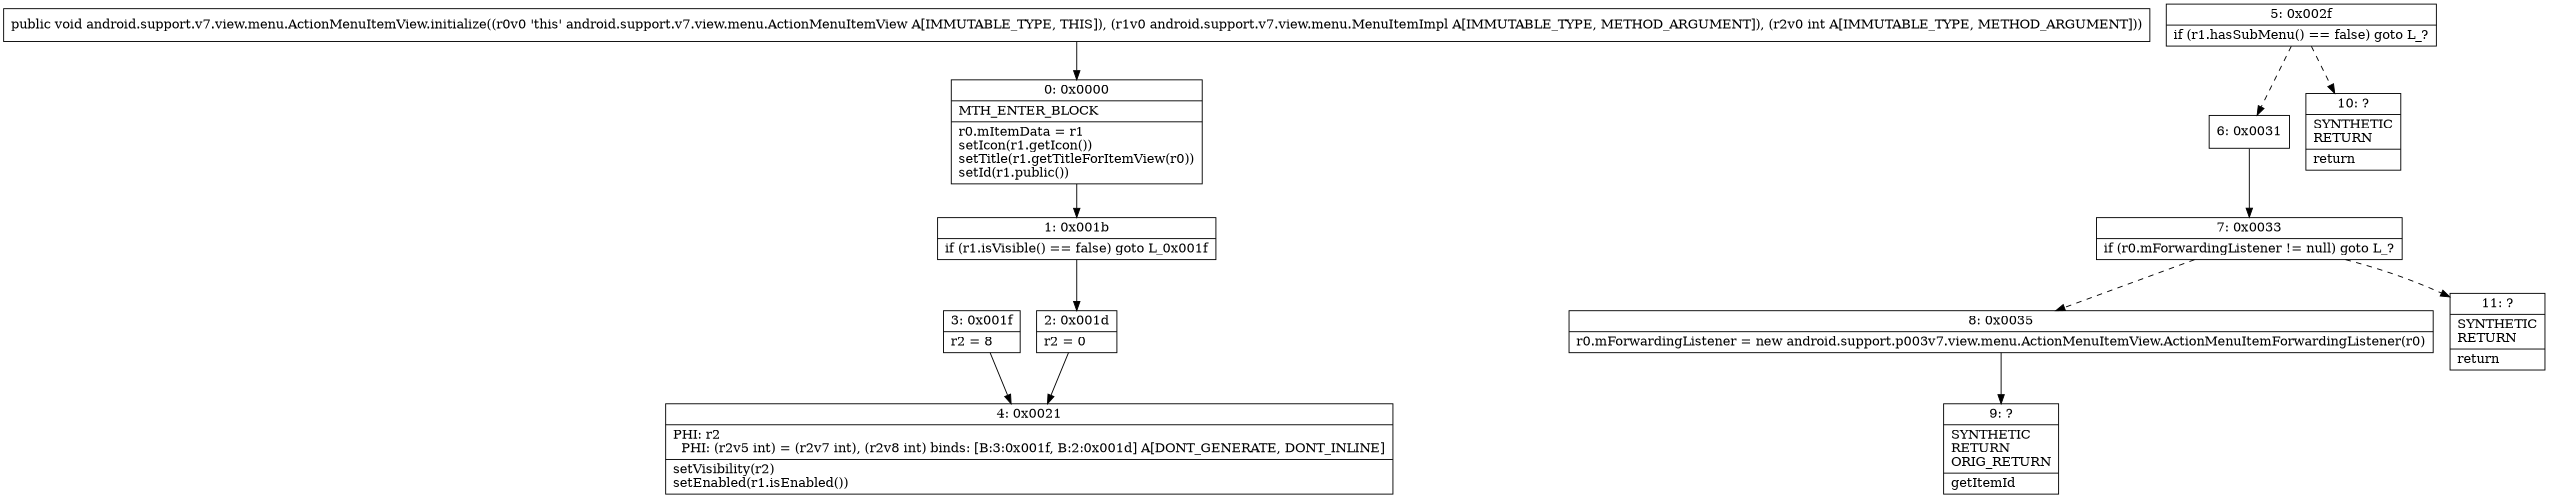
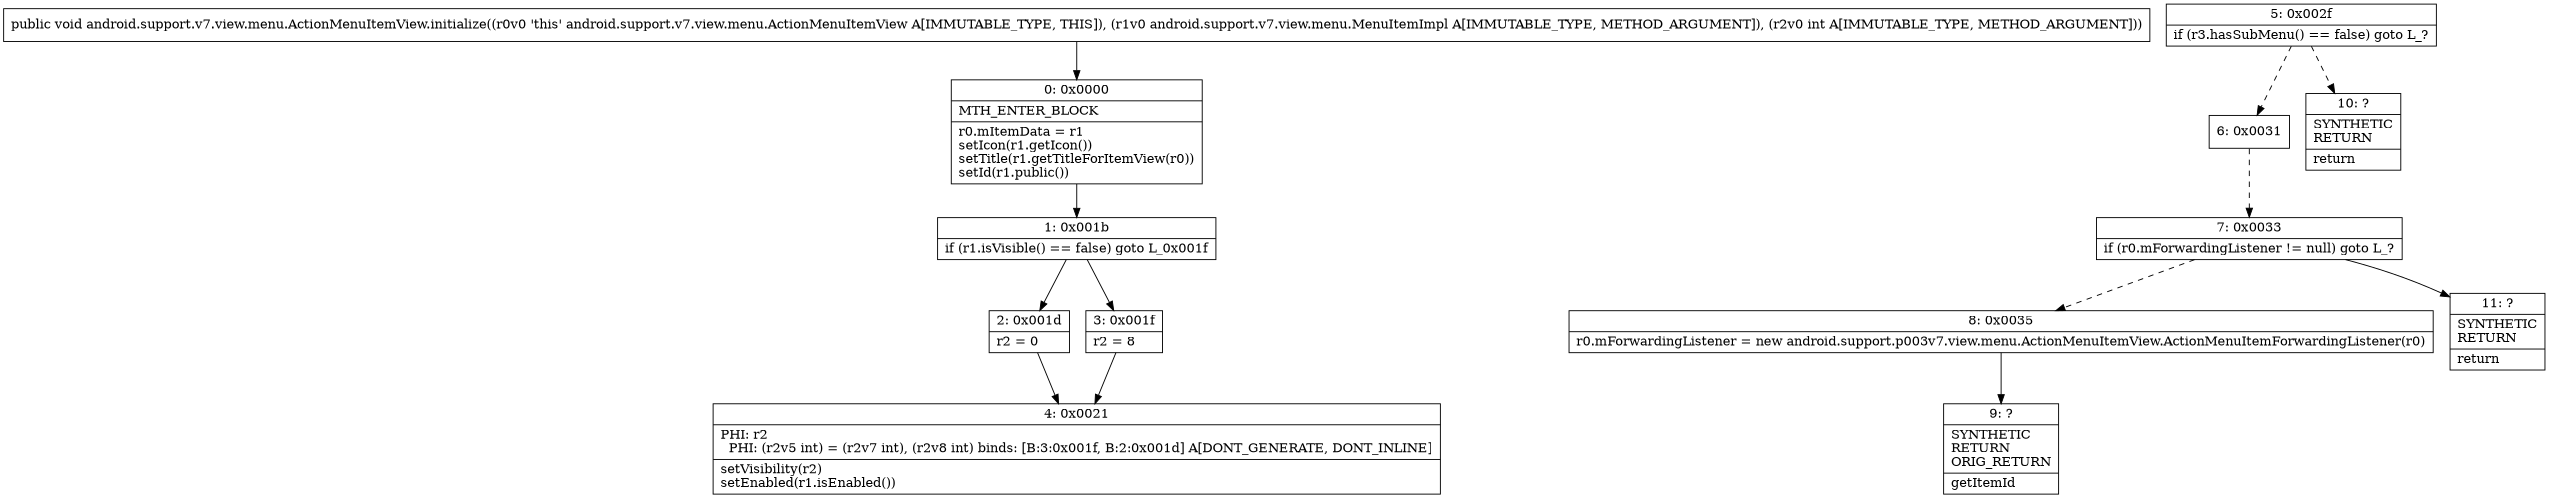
node "5: 0x002f": text "if (r1.hasSubMenu() == false) goto L_?" -> "if (r3.hasSubMenu() == false) goto L_?"
edge "6: 0x0031" -> "7: 0x0033": style solid -> dashed
edge "7: 0x0033" -> "11: ?": style dashed -> solid
edge "1: 0x001b" -> "3: 0x001f": added
